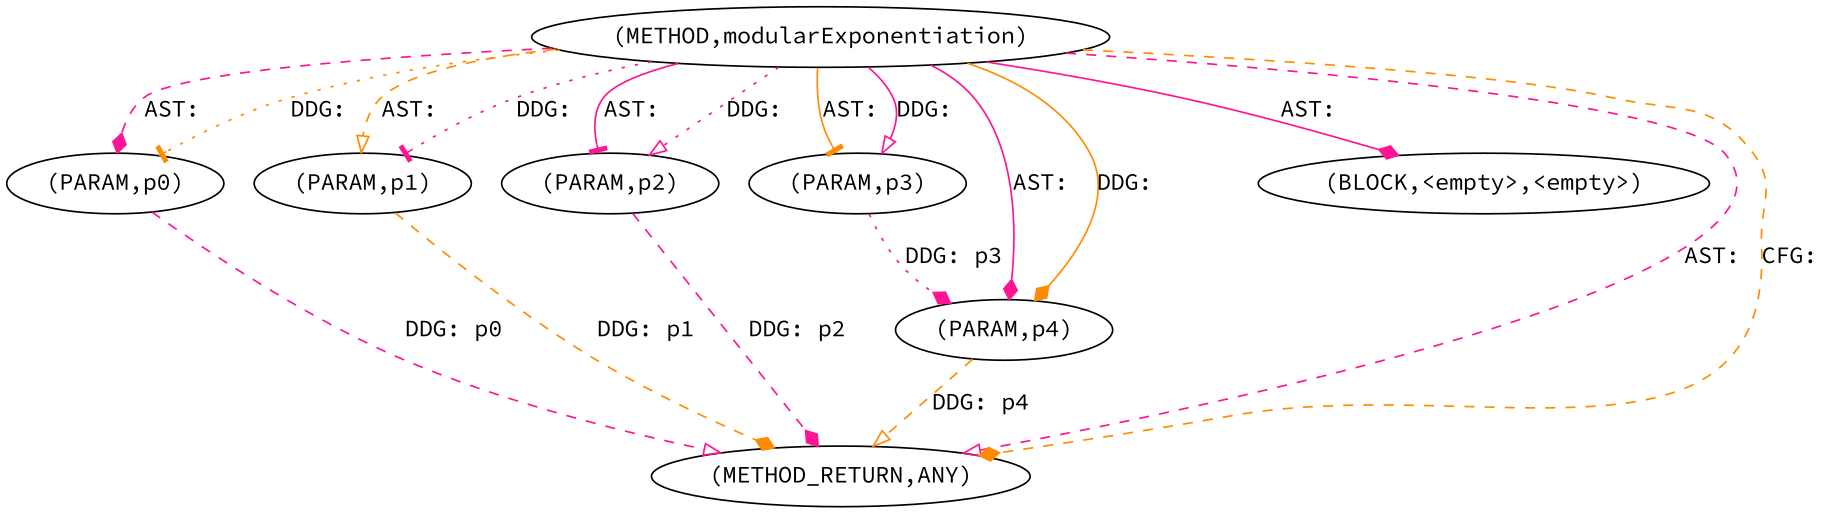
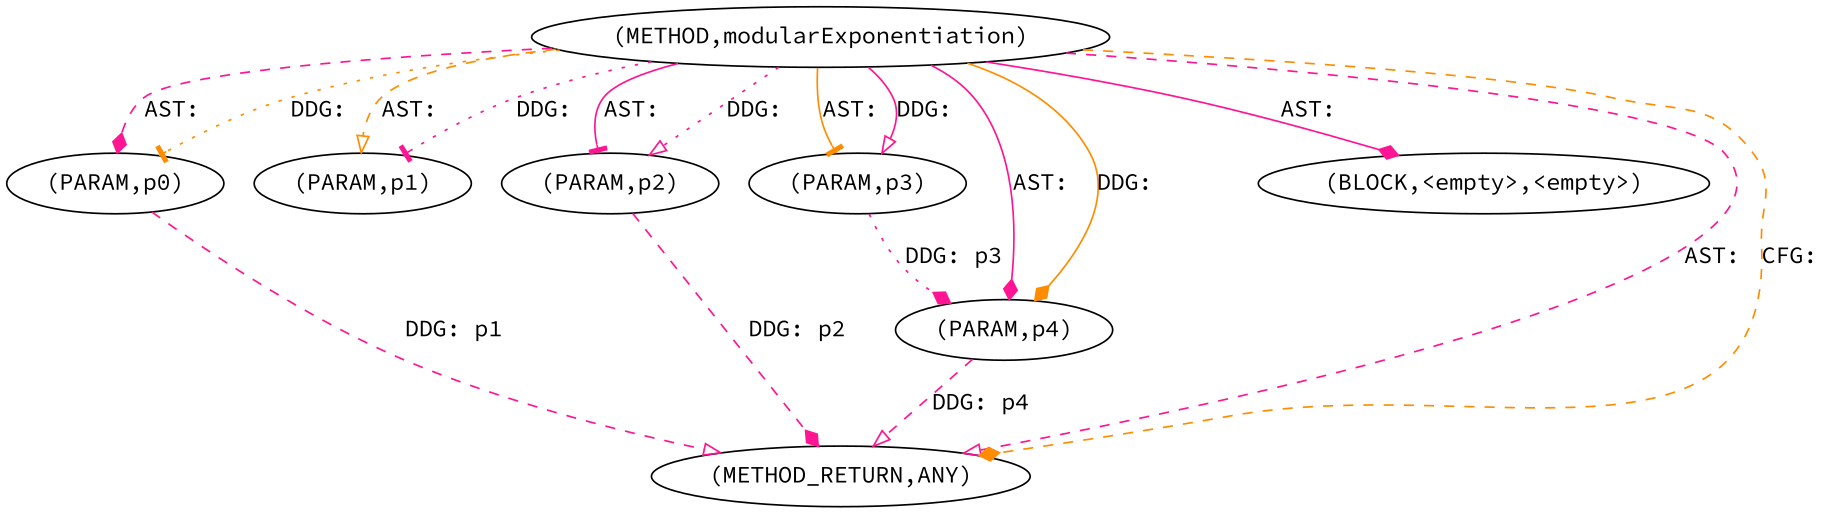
edge "(PARAM,p0)" -> "(METHOD_RETURN,ANY)": label "DDG: p0" -> "DDG: p1"
edge "(PARAM,p1)" -> "(METHOD_RETURN,ANY)": removed, label "DDG: p1"
edge "(PARAM,p4)" -> "(METHOD_RETURN,ANY)": color darkorange -> deeppink
